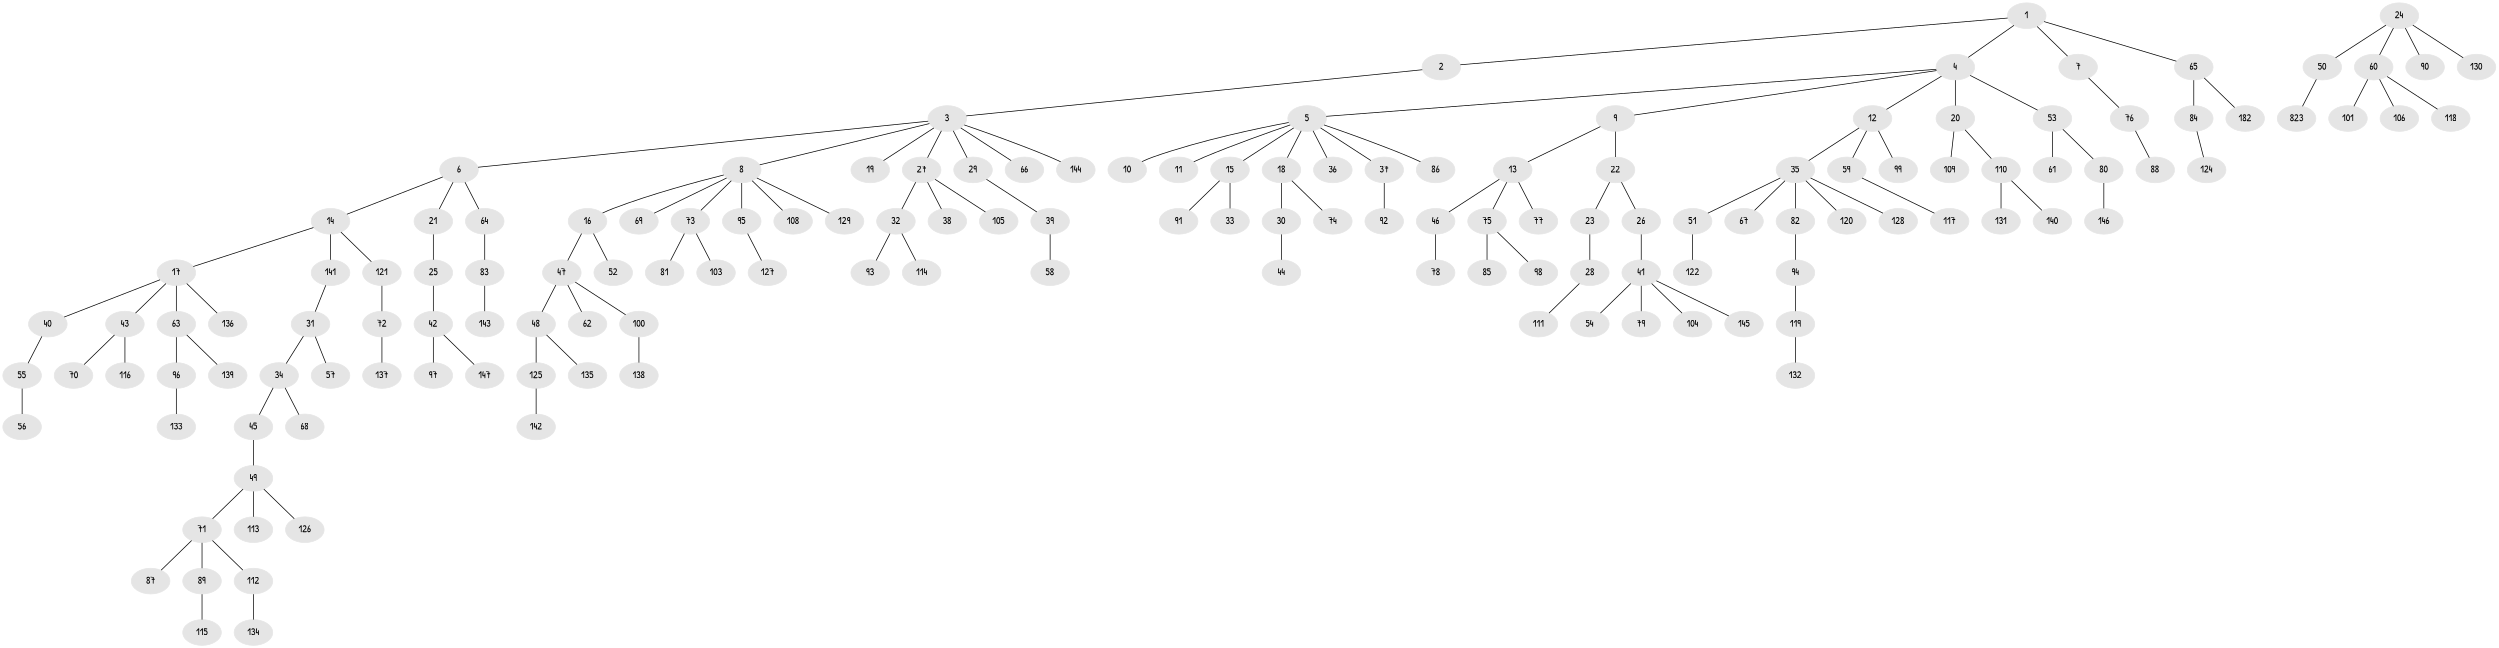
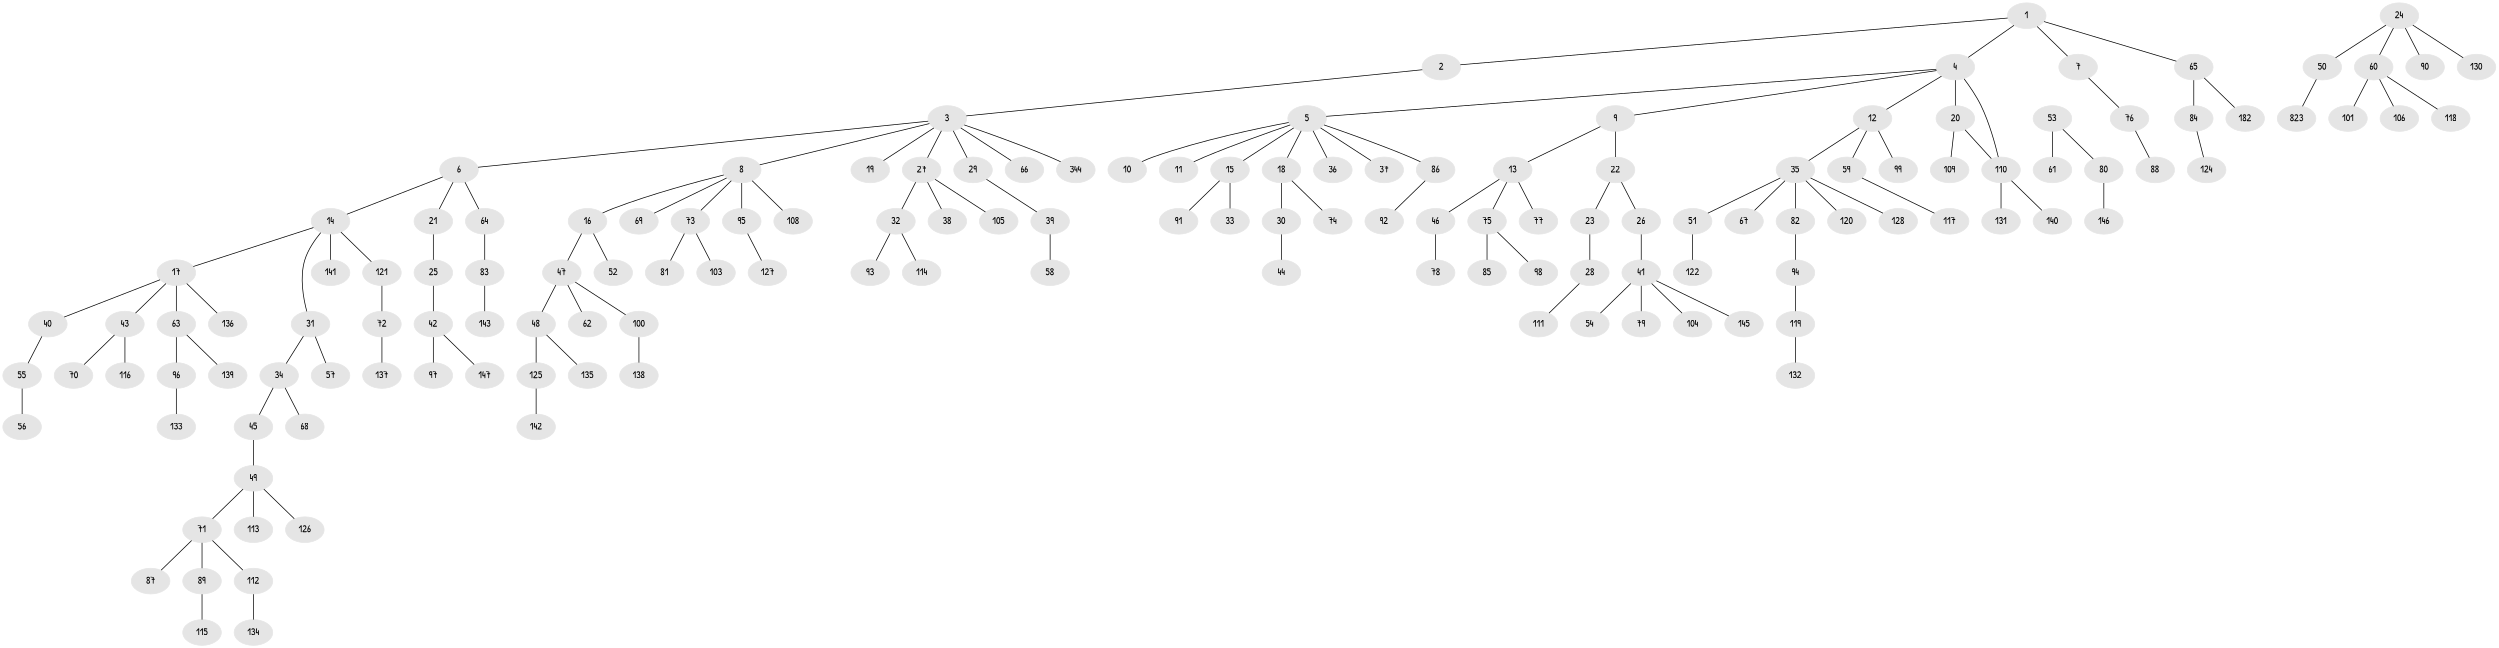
edge "4" -- "53": now "4" -- "110"
node "144": label "144" -> "344"
edge "37" -- "92": now "86" -- "92"
node "129": removed
edge "141" -- "31": now "14" -- "31"
